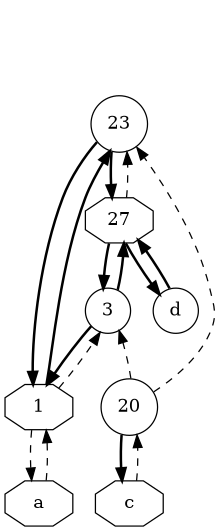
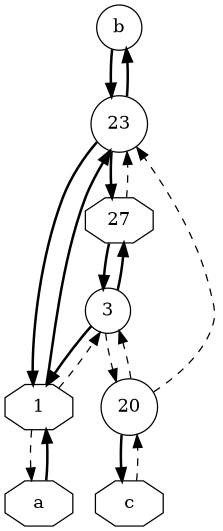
node "b": added
node "d": removed
edge "3" -> "20": added
edge "a" -> "1": style dashed -> bold
